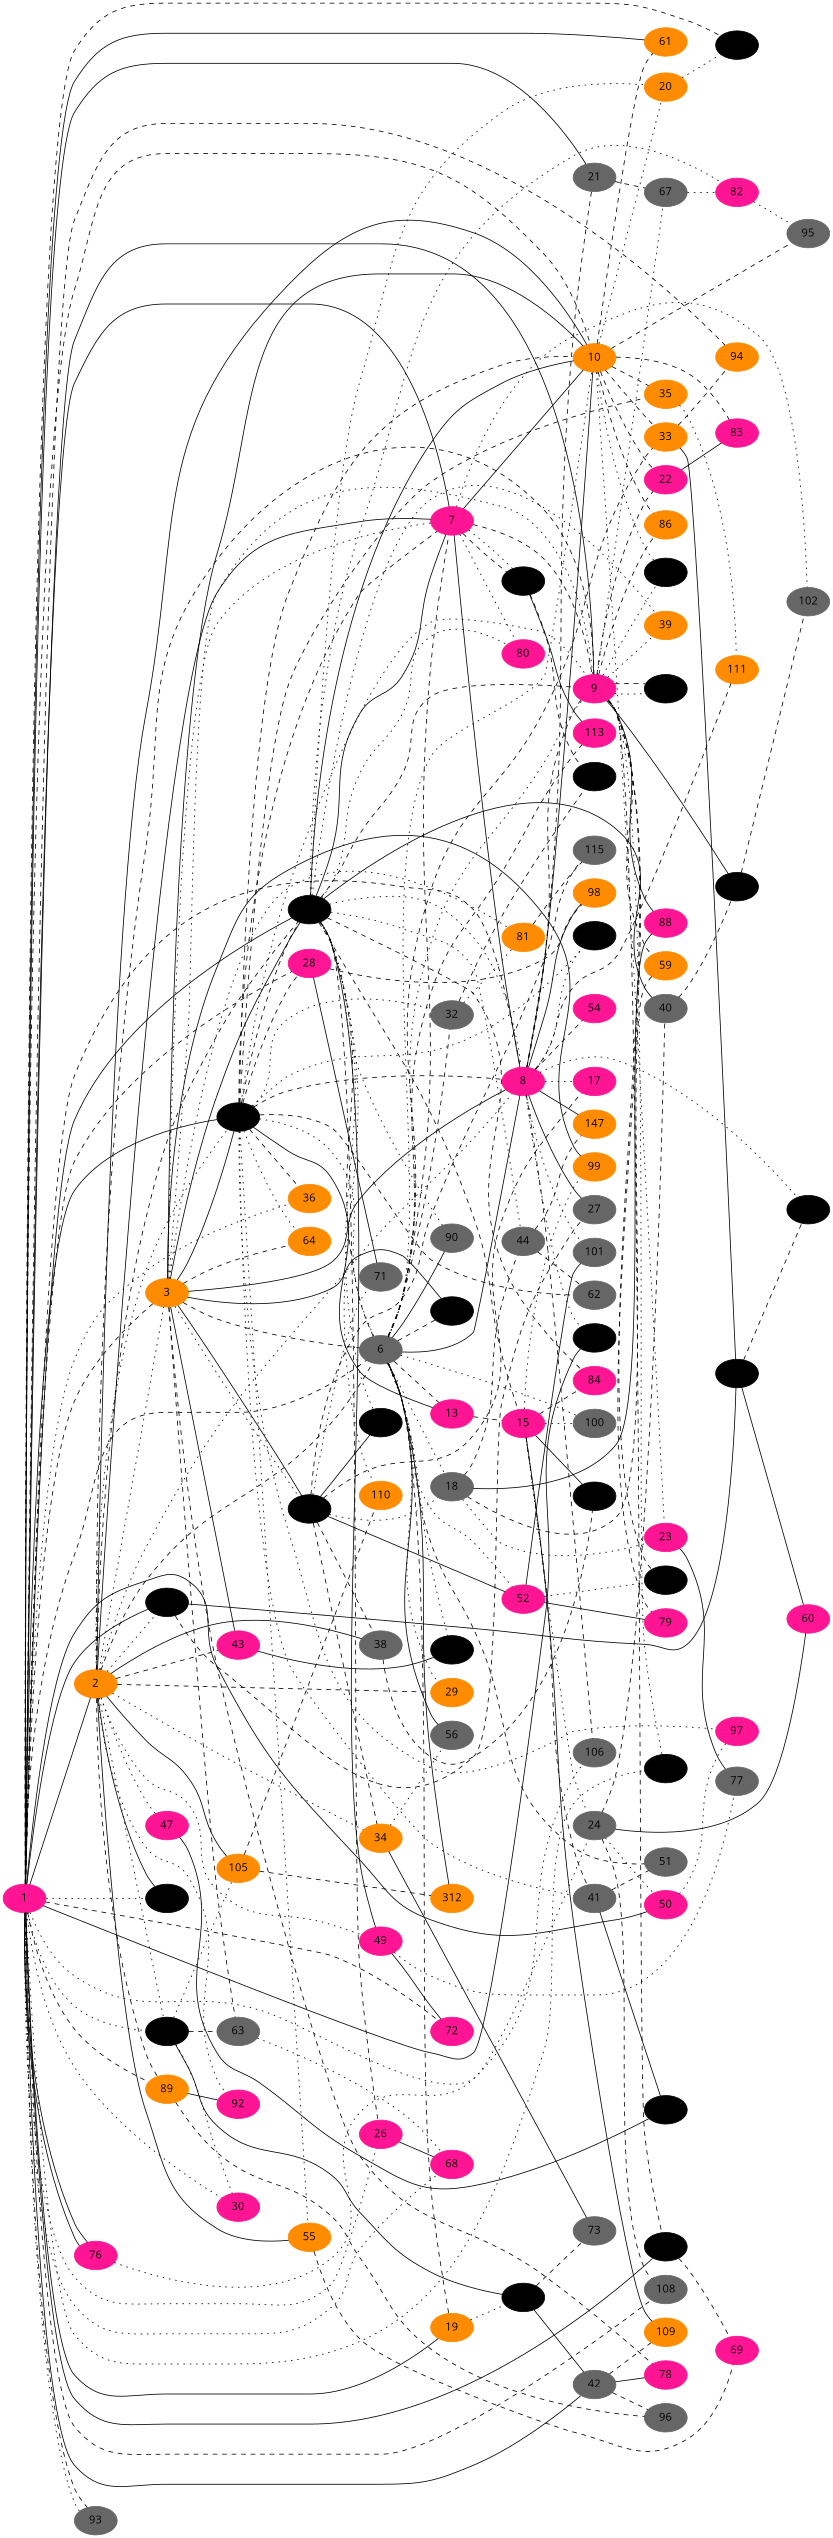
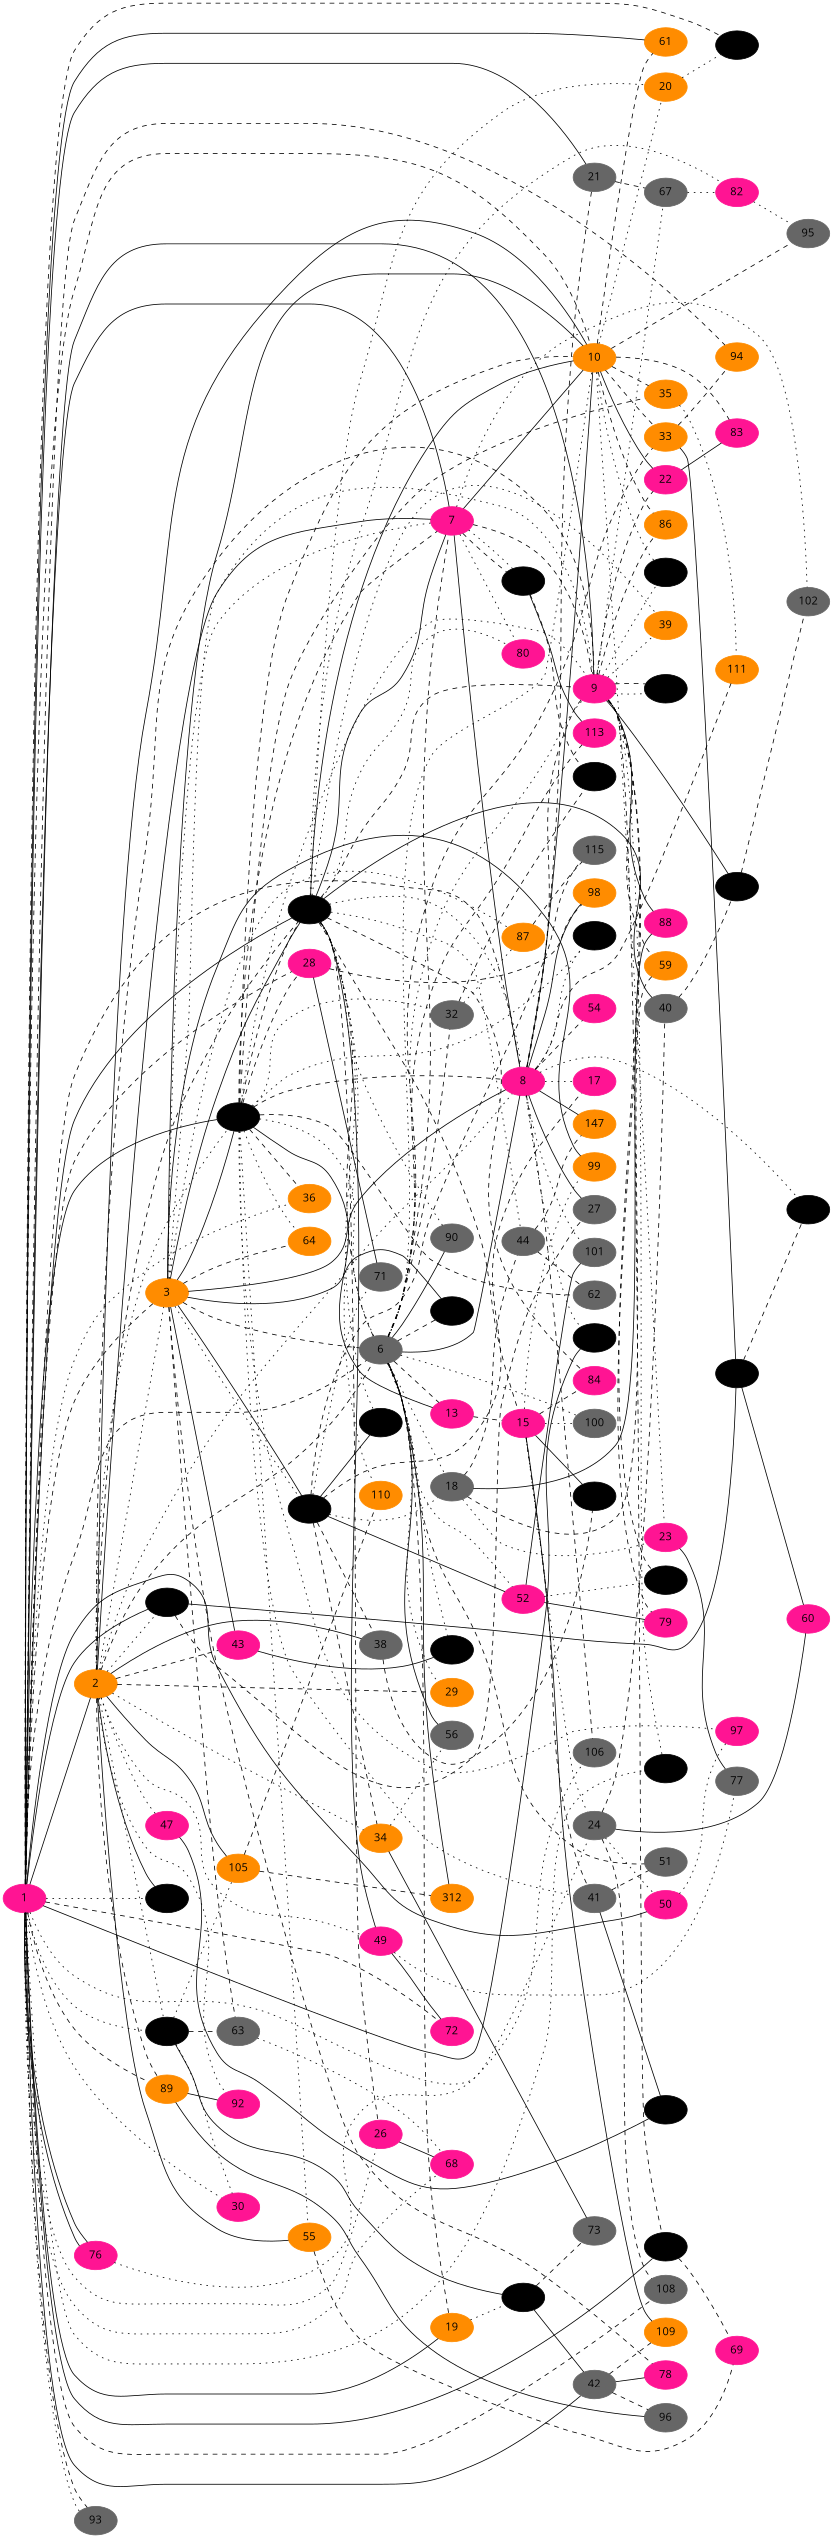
edge "10" -- "22": style dashed -> solid
node "81": label "81" -> "87"
edge "89" -- "96": style dashed -> solid
